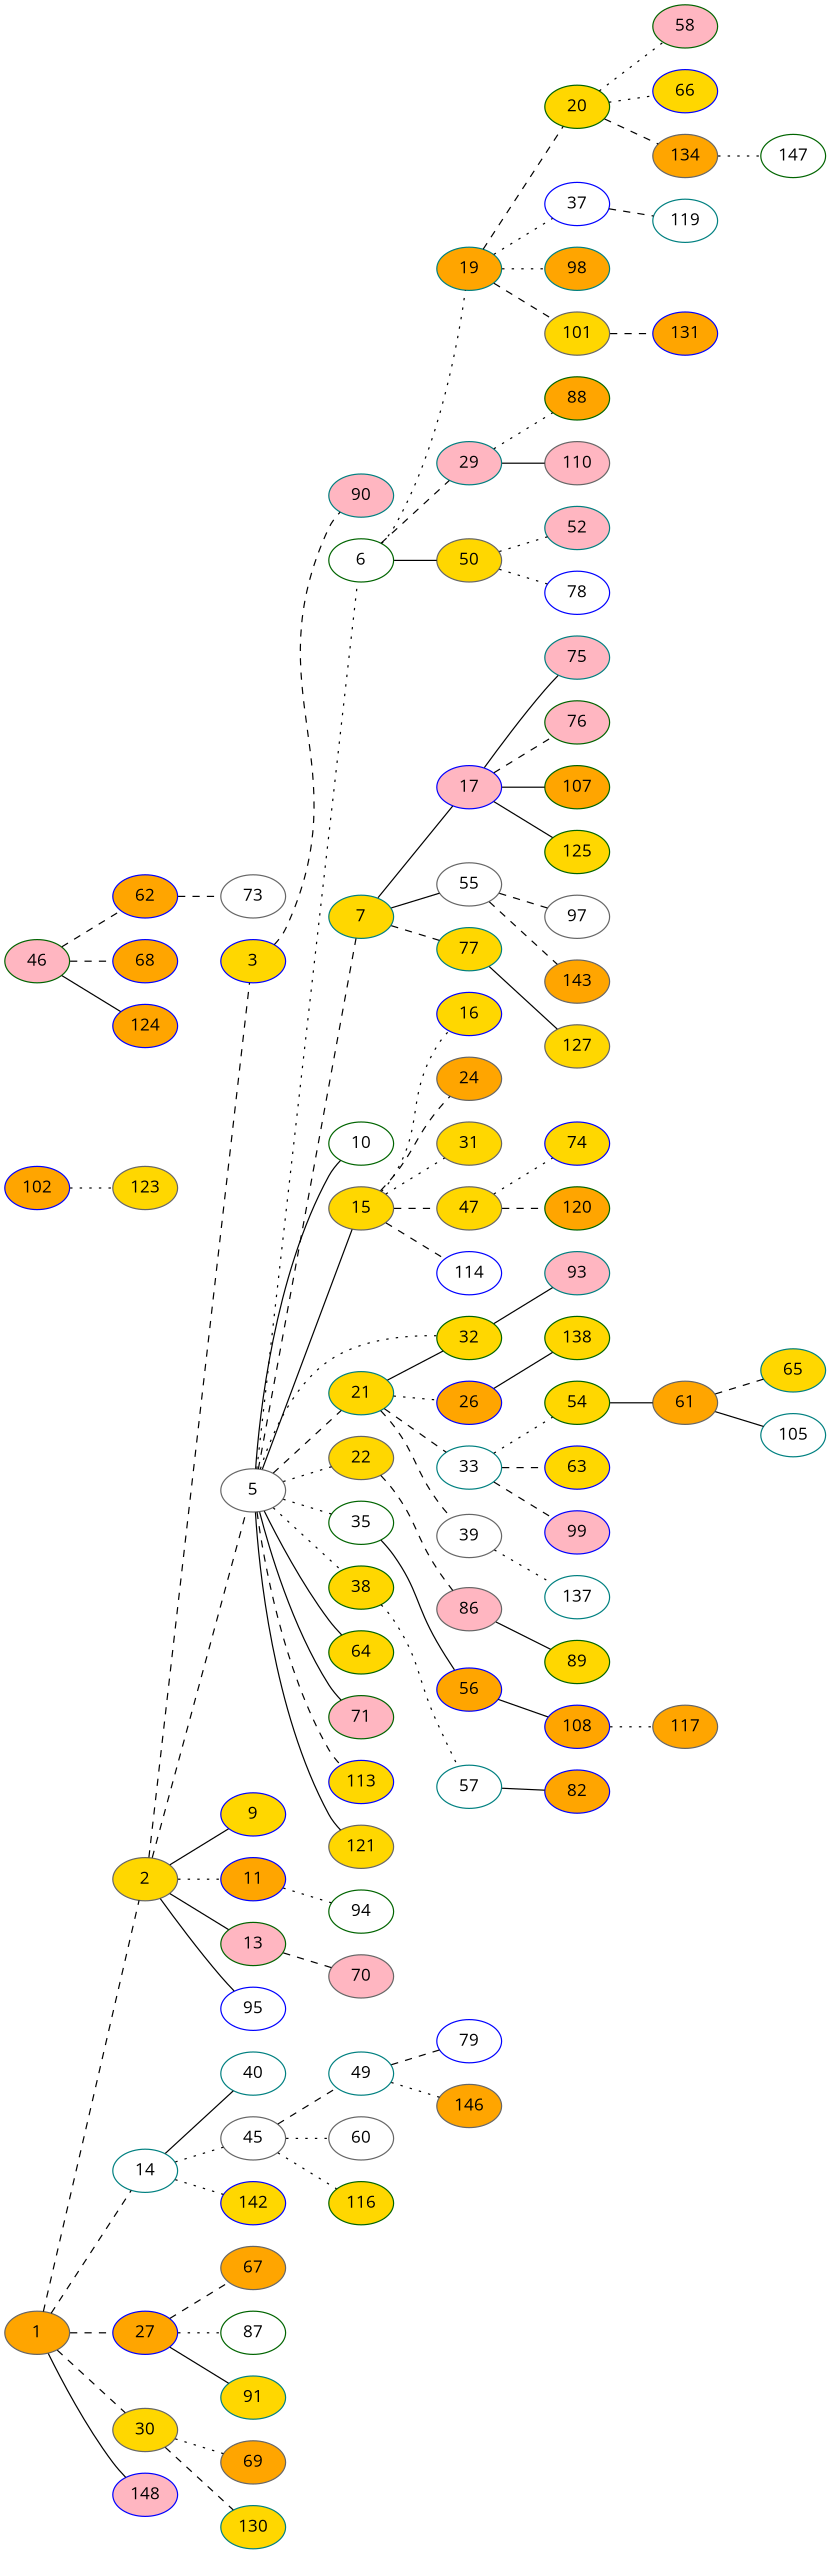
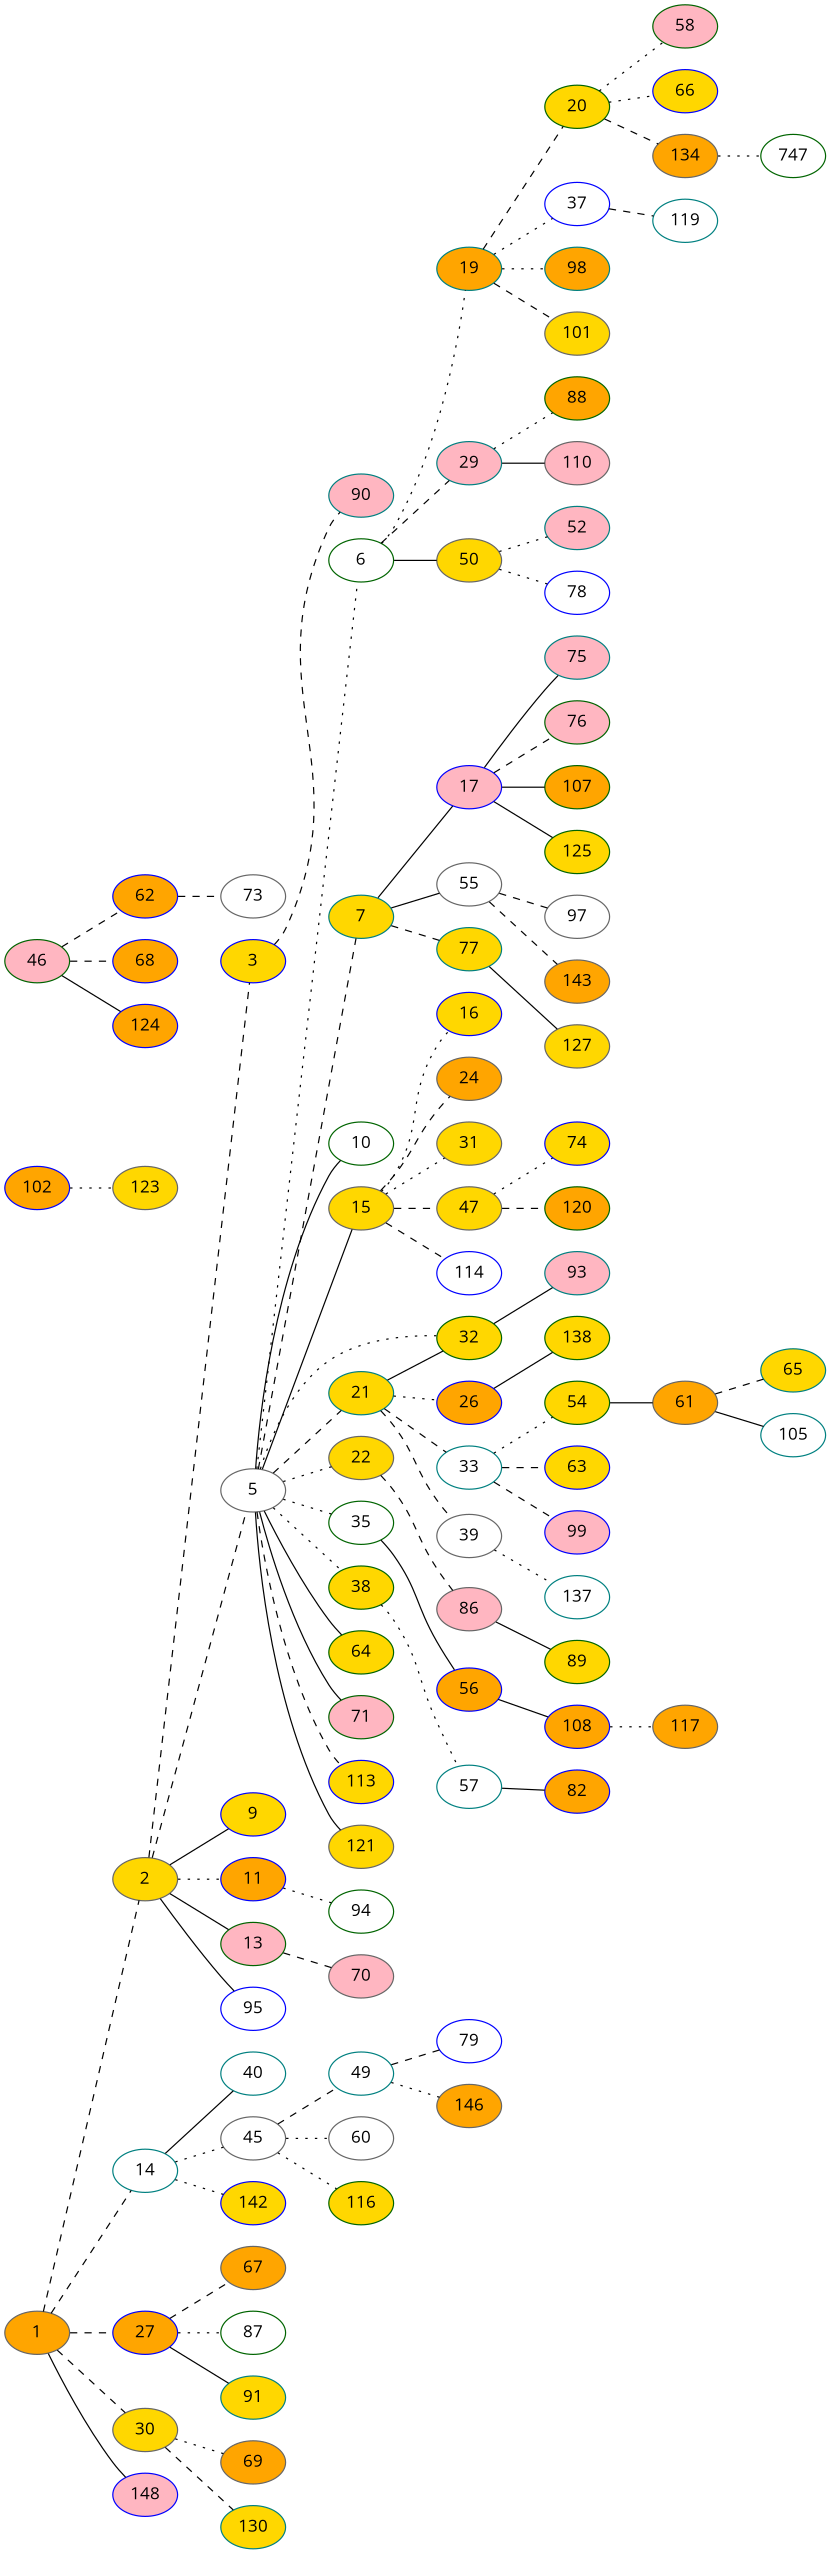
node "147": label "147" -> "747"
node "131": removed
